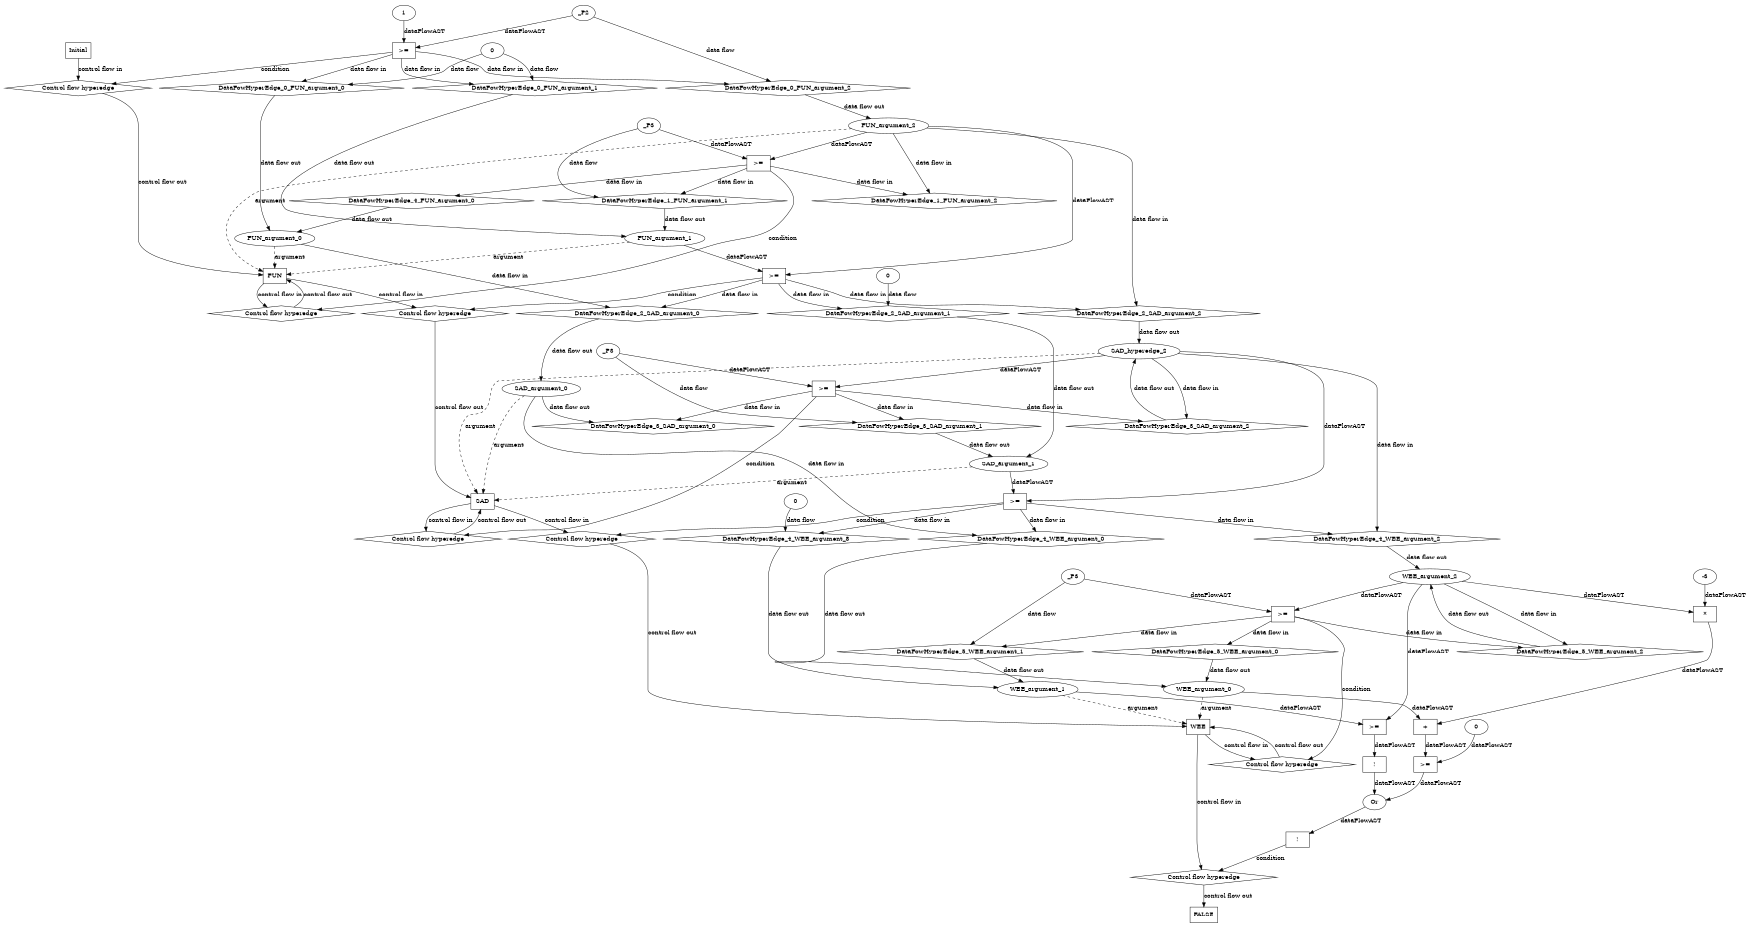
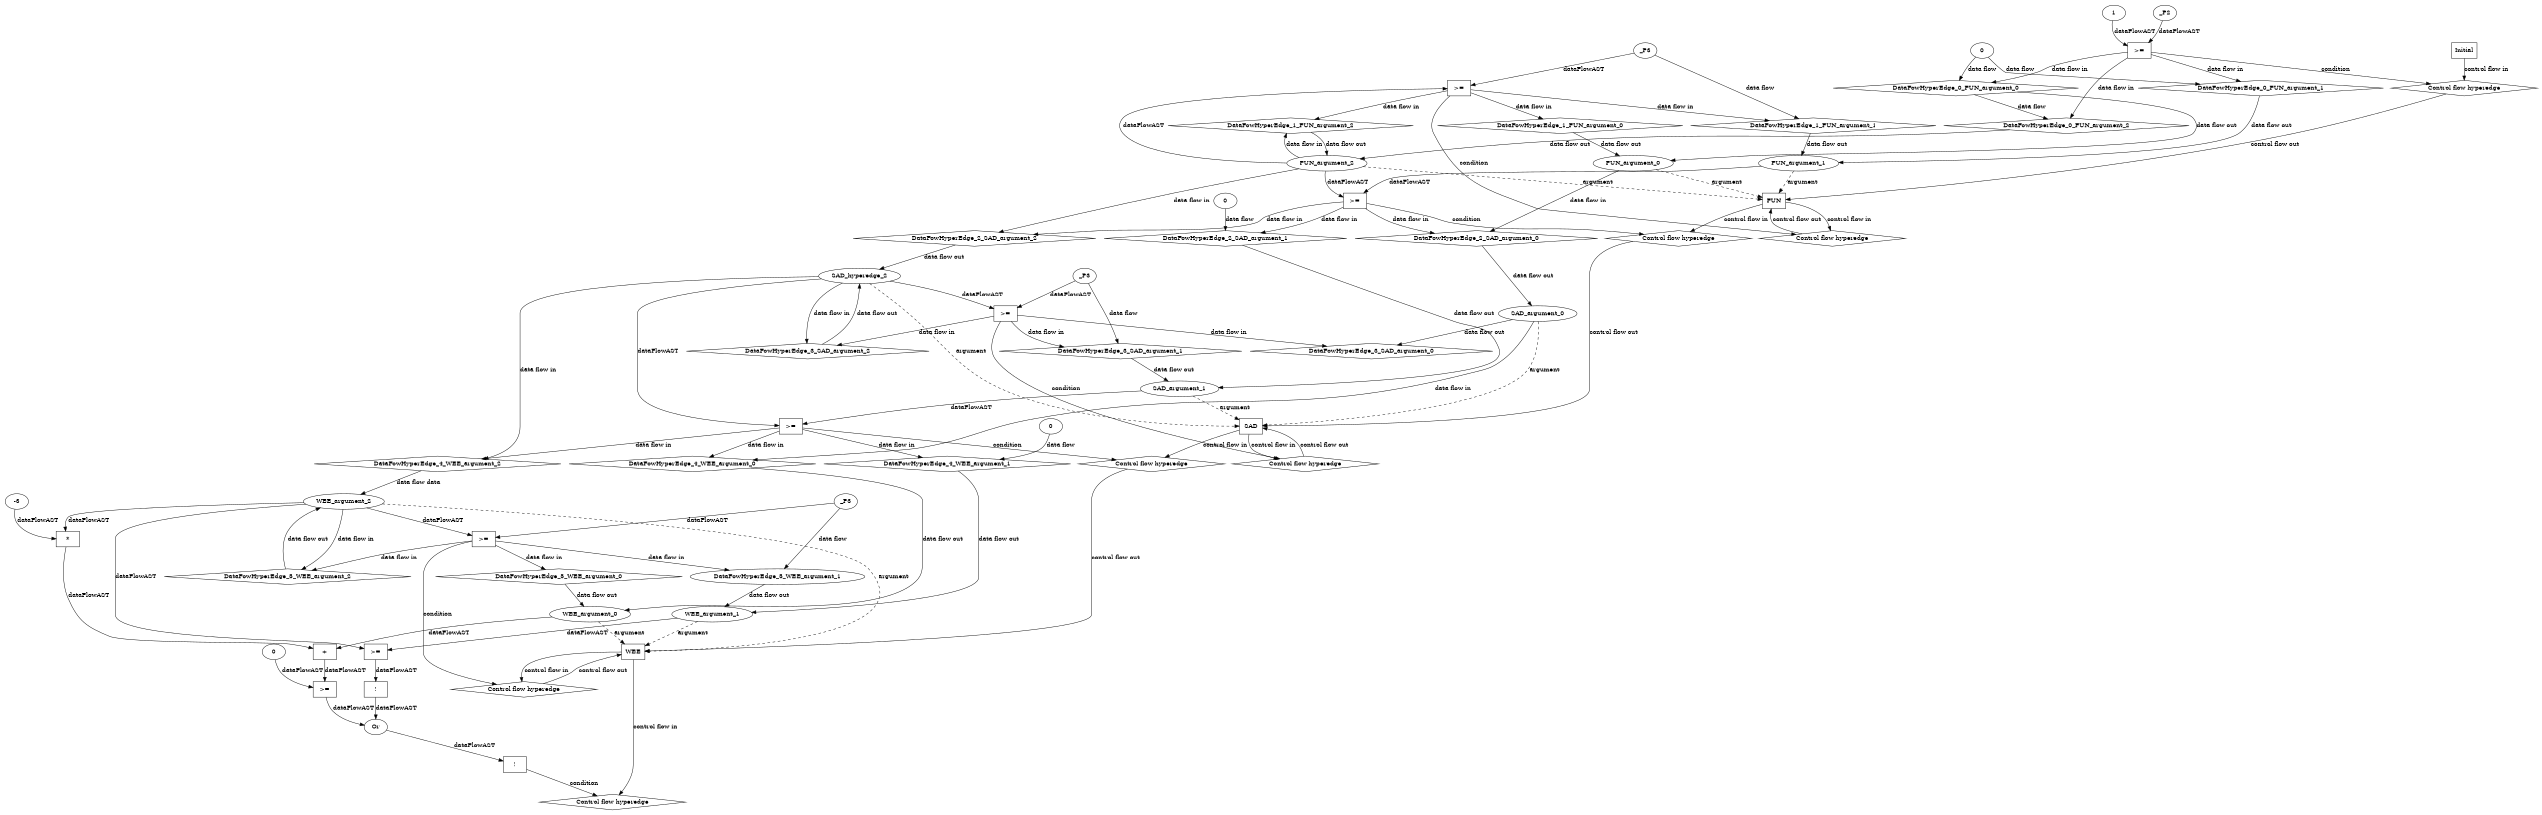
edge "_P2" -> "DataFowHyperEdge_0_FUN_argument_2": now "DataFowHyperEdge_0_FUN_argument_0" -> "DataFowHyperEdge_0_FUN_argument_2"
edge "DataFowHyperEdge_1_FUN_argument_2" -> "FUN_argument_2": added, label "data flow out"
node "DataFowHyperEdge_4_FUN_argument_0": label "DataFowHyperEdge_4_FUN_argument_0" -> "DataFowHyperEdge_1_FUN_argument_0"
edge "WEE_argument_2" -> "WEE": added, label "argument"
node "DataFowHyperEdge_4_WEE_argument_8": label "DataFowHyperEdge_4_WEE_argument_8" -> "DataFowHyperEdge_4_WEE_argument_1"
edge "DataFowHyperEdge_4_WEE_argument_2" -> "WEE_argument_2": label "data flow out" -> "data flow data"
node "DataFowHyperEdge_5_WEE_argument_1": shape diamond -> ellipse
node "FALSE": removed
